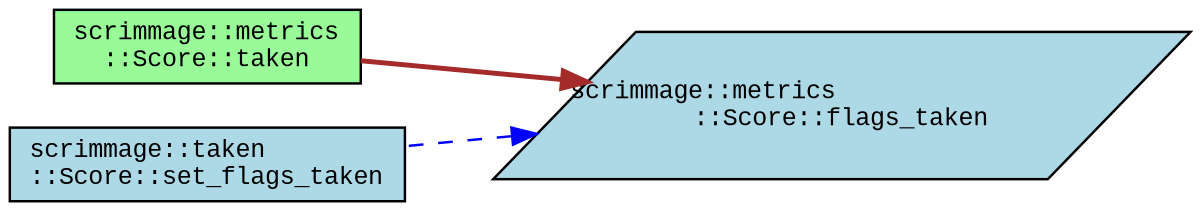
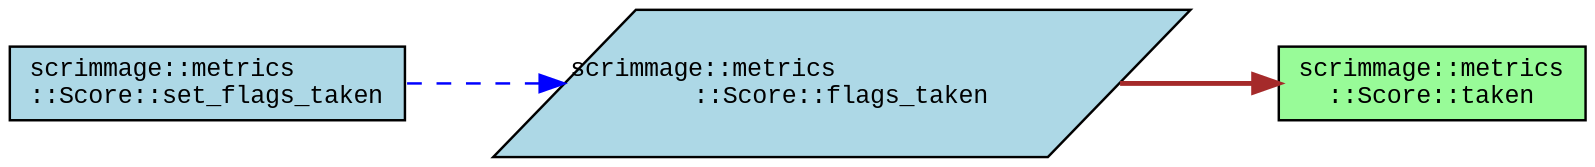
edge "scrimmage::metrics ::Score::taken" -> "scrimmage::metrics ::Score::flags_taken": reversed
node "scrimmage::taken ::Score::set_flags_taken": label "scrimmage::taken ::Score::set_flags_taken" -> "scrimmage::metrics ::Score::set_flags_taken"
